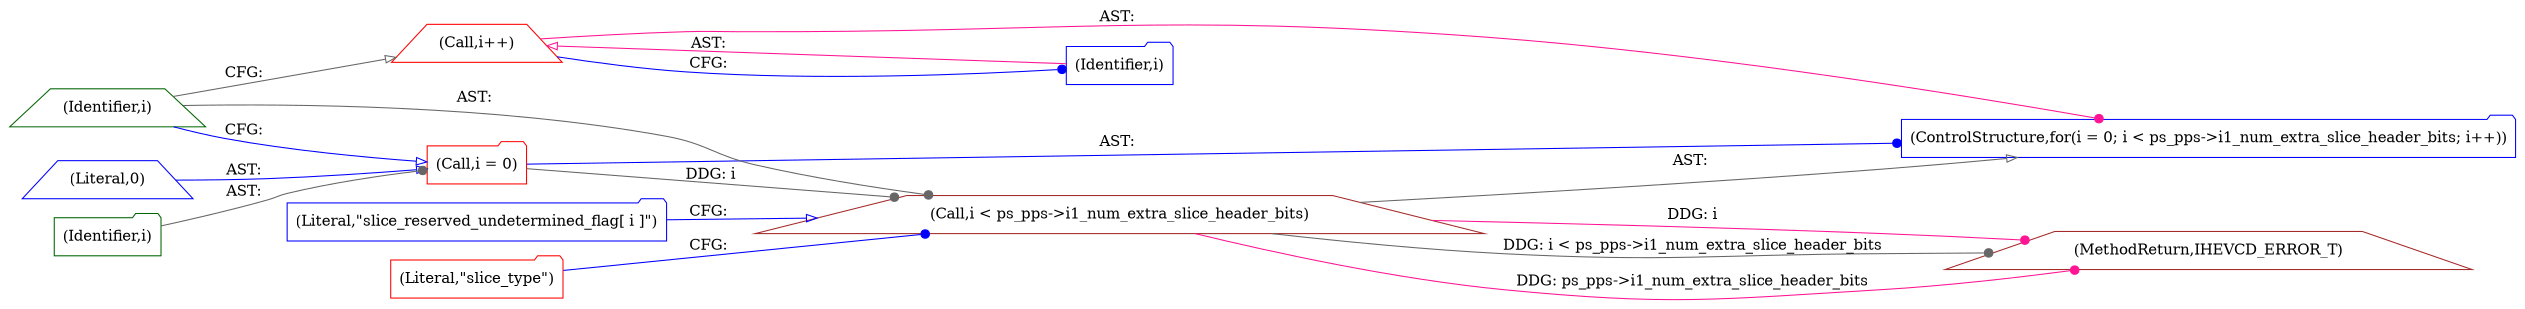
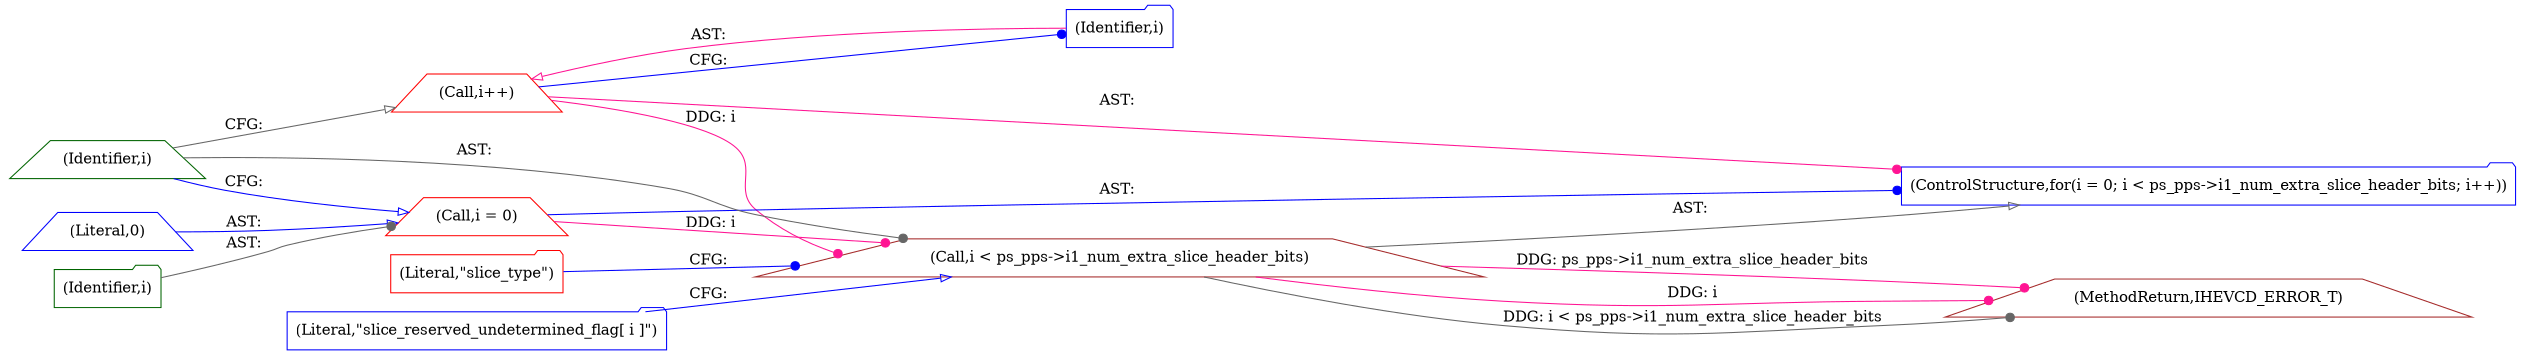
edge "(Call,i++)" -> "(Call,i < ps_pps->i1_num_extra_slice_header_bits)": added, label "DDG: i"
node "(Call,i = 0)": shape folder -> trapezium
edge "(Call,i = 0)" -> "(Call,i < ps_pps->i1_num_extra_slice_header_bits)": color gray40 -> deeppink
